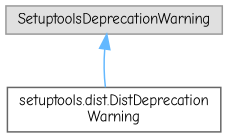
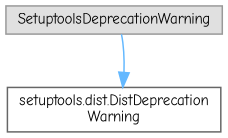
edge "setuptools.dist.DistDeprecation Warning" -> "SetuptoolsDeprecationWarning": reversed
